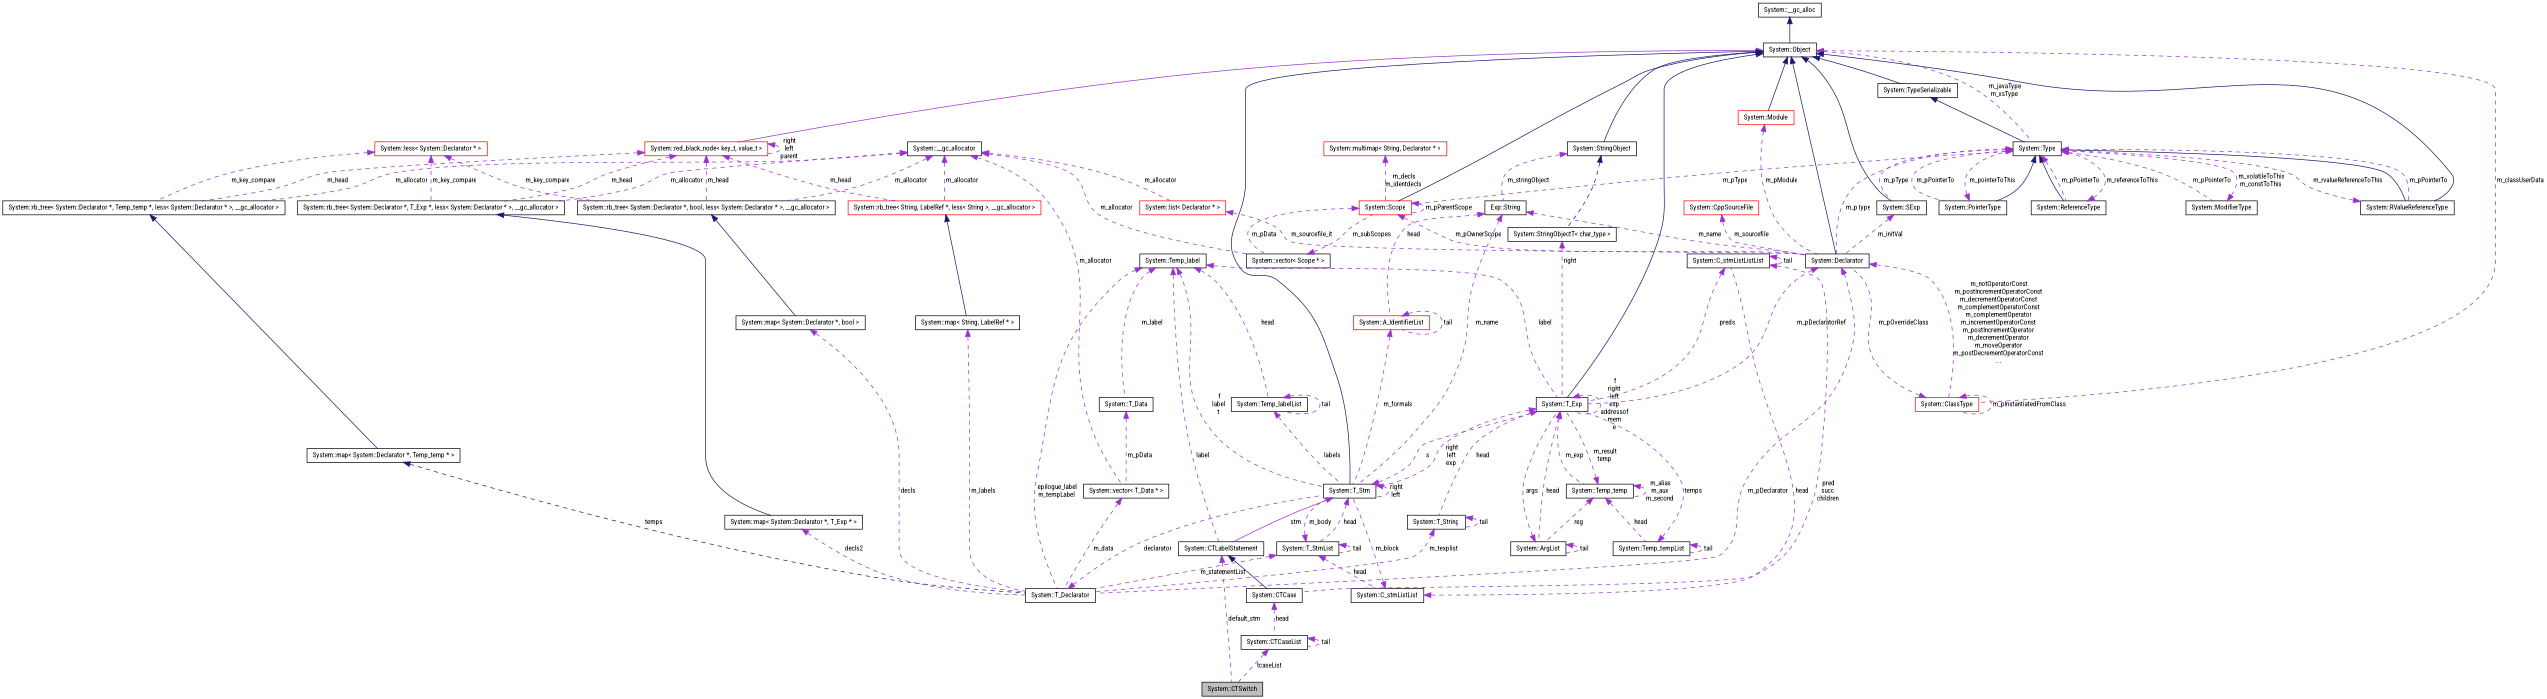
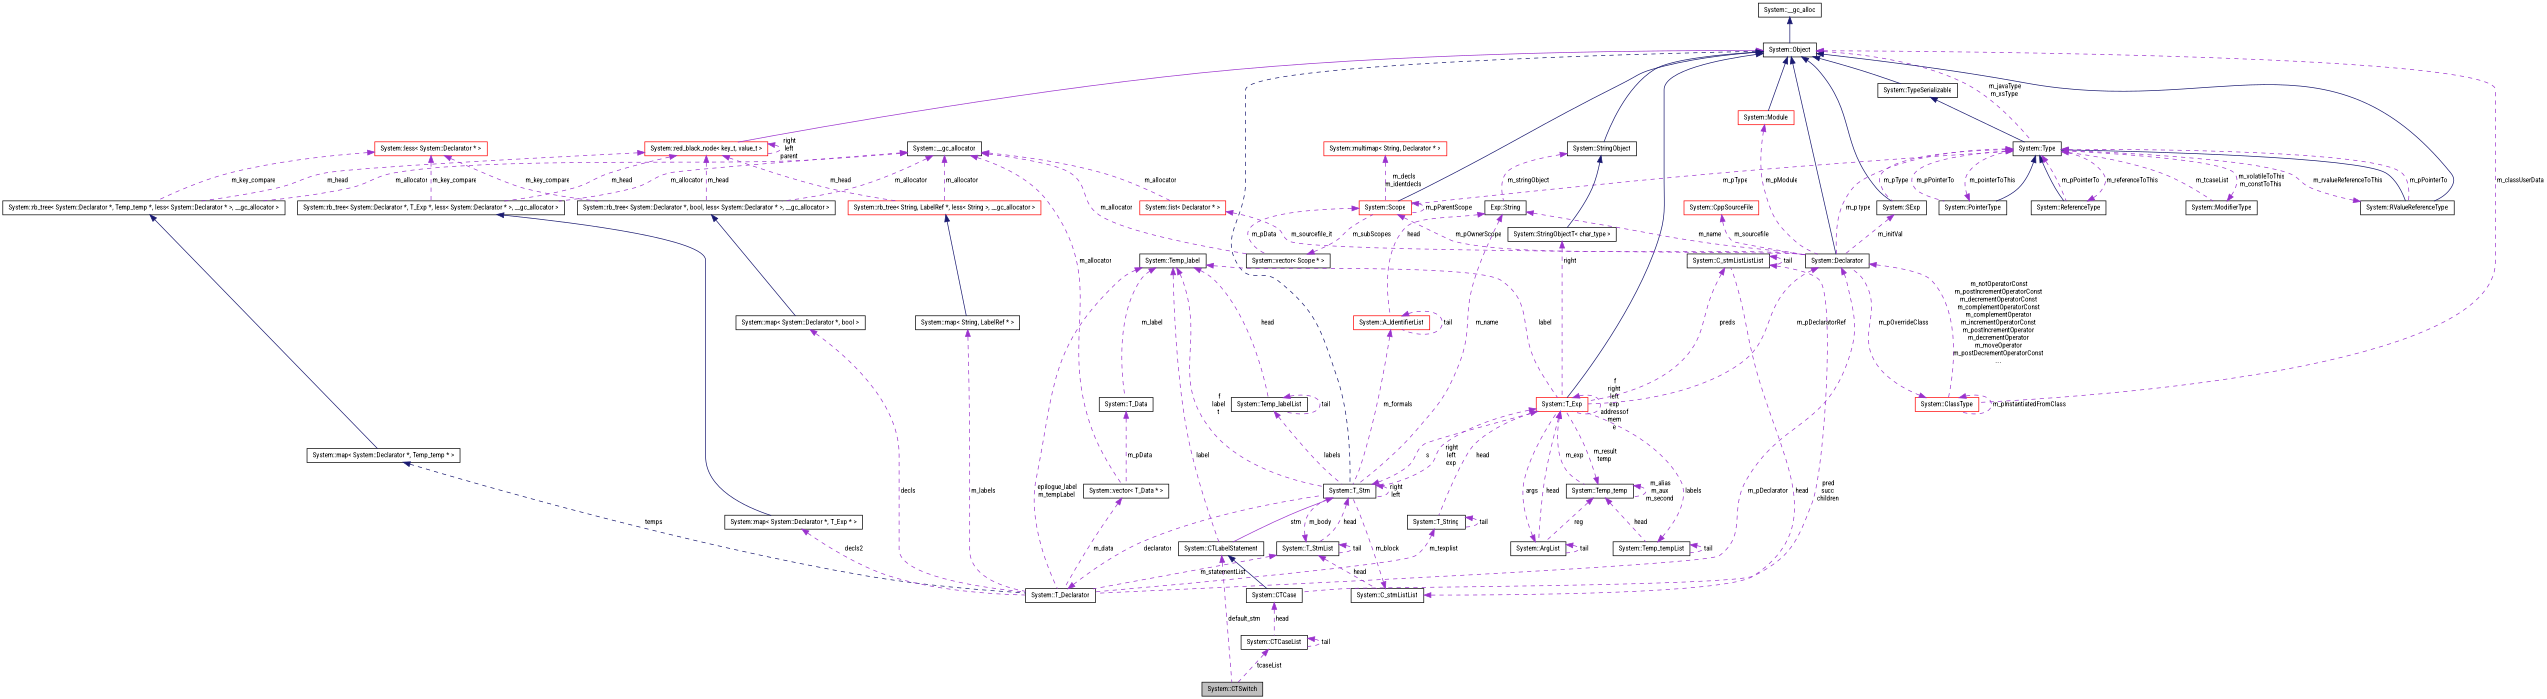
edge "System::T_Stm" -> "System::Object": style solid -> dashed
edge "System::ModifierType" -> "System::Type": label " m_pPointerTo" -> " m_tcaseList"
edge "System::StringObjectT< char_type >" -> "System::StringObject": style dashed -> solid
node "System::T_Exp": color black -> red
edge "System::T_Exp" -> "System::Temp_tempList": label " temps" -> " labels"
